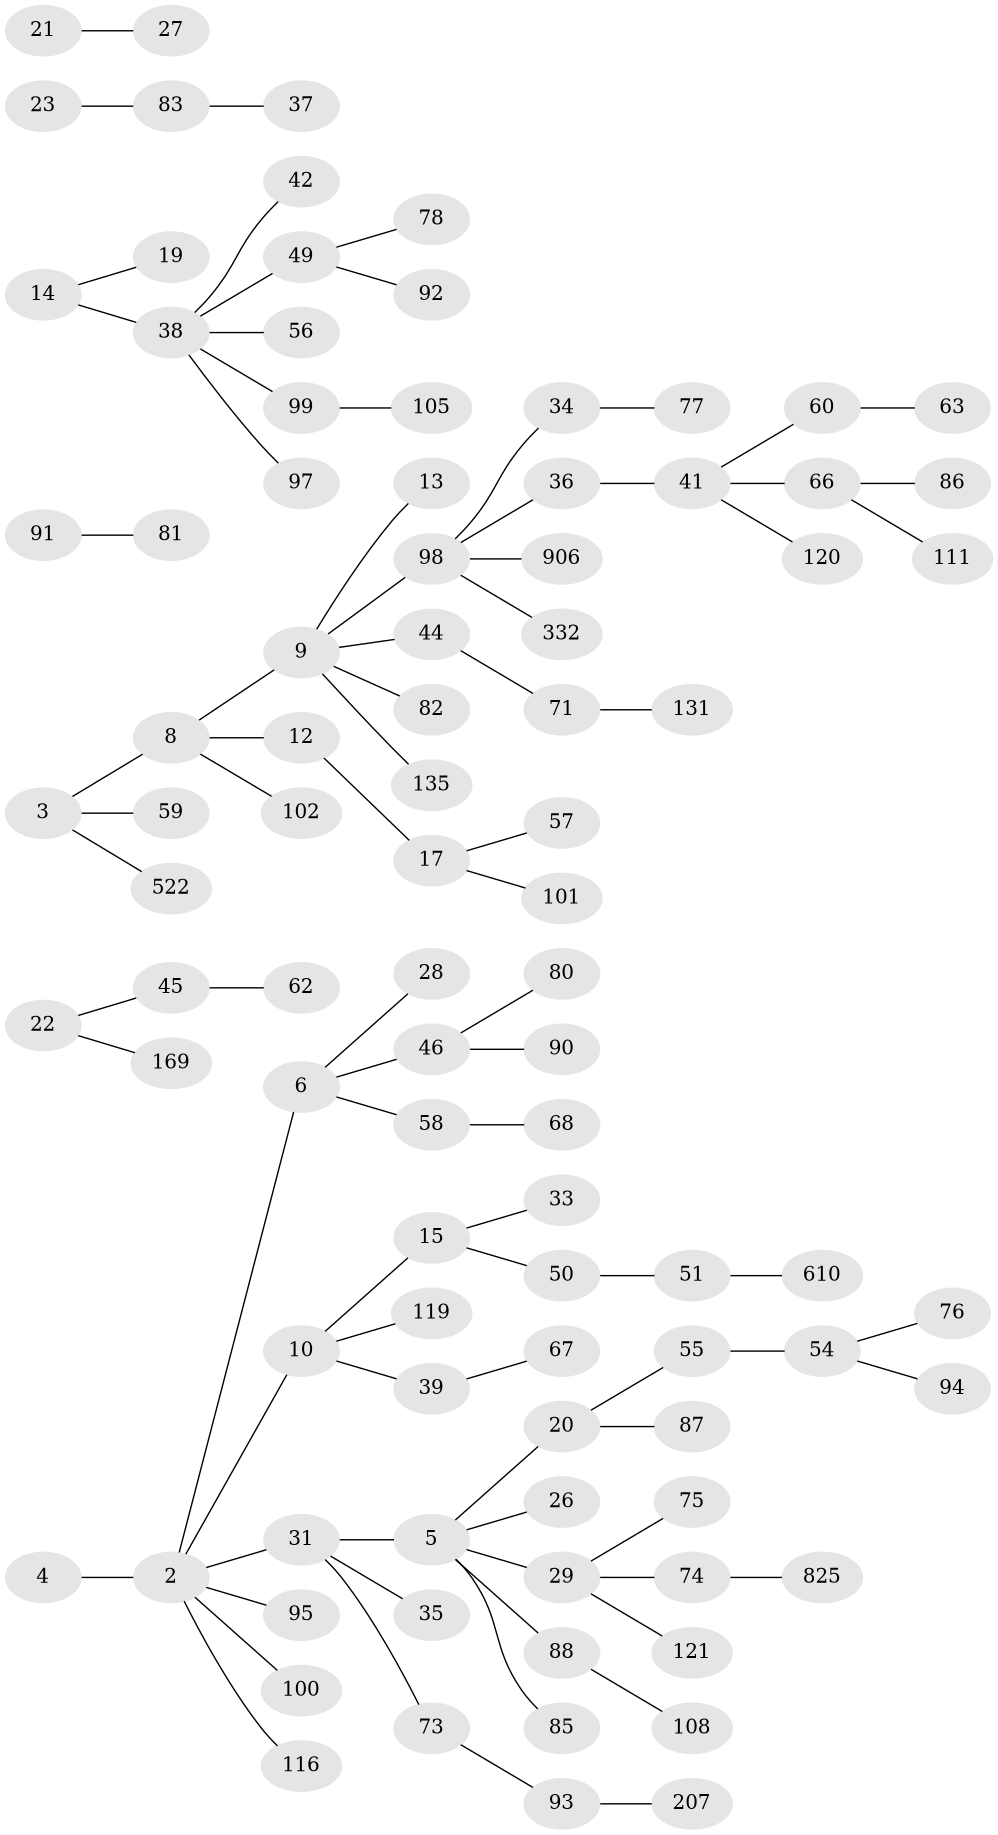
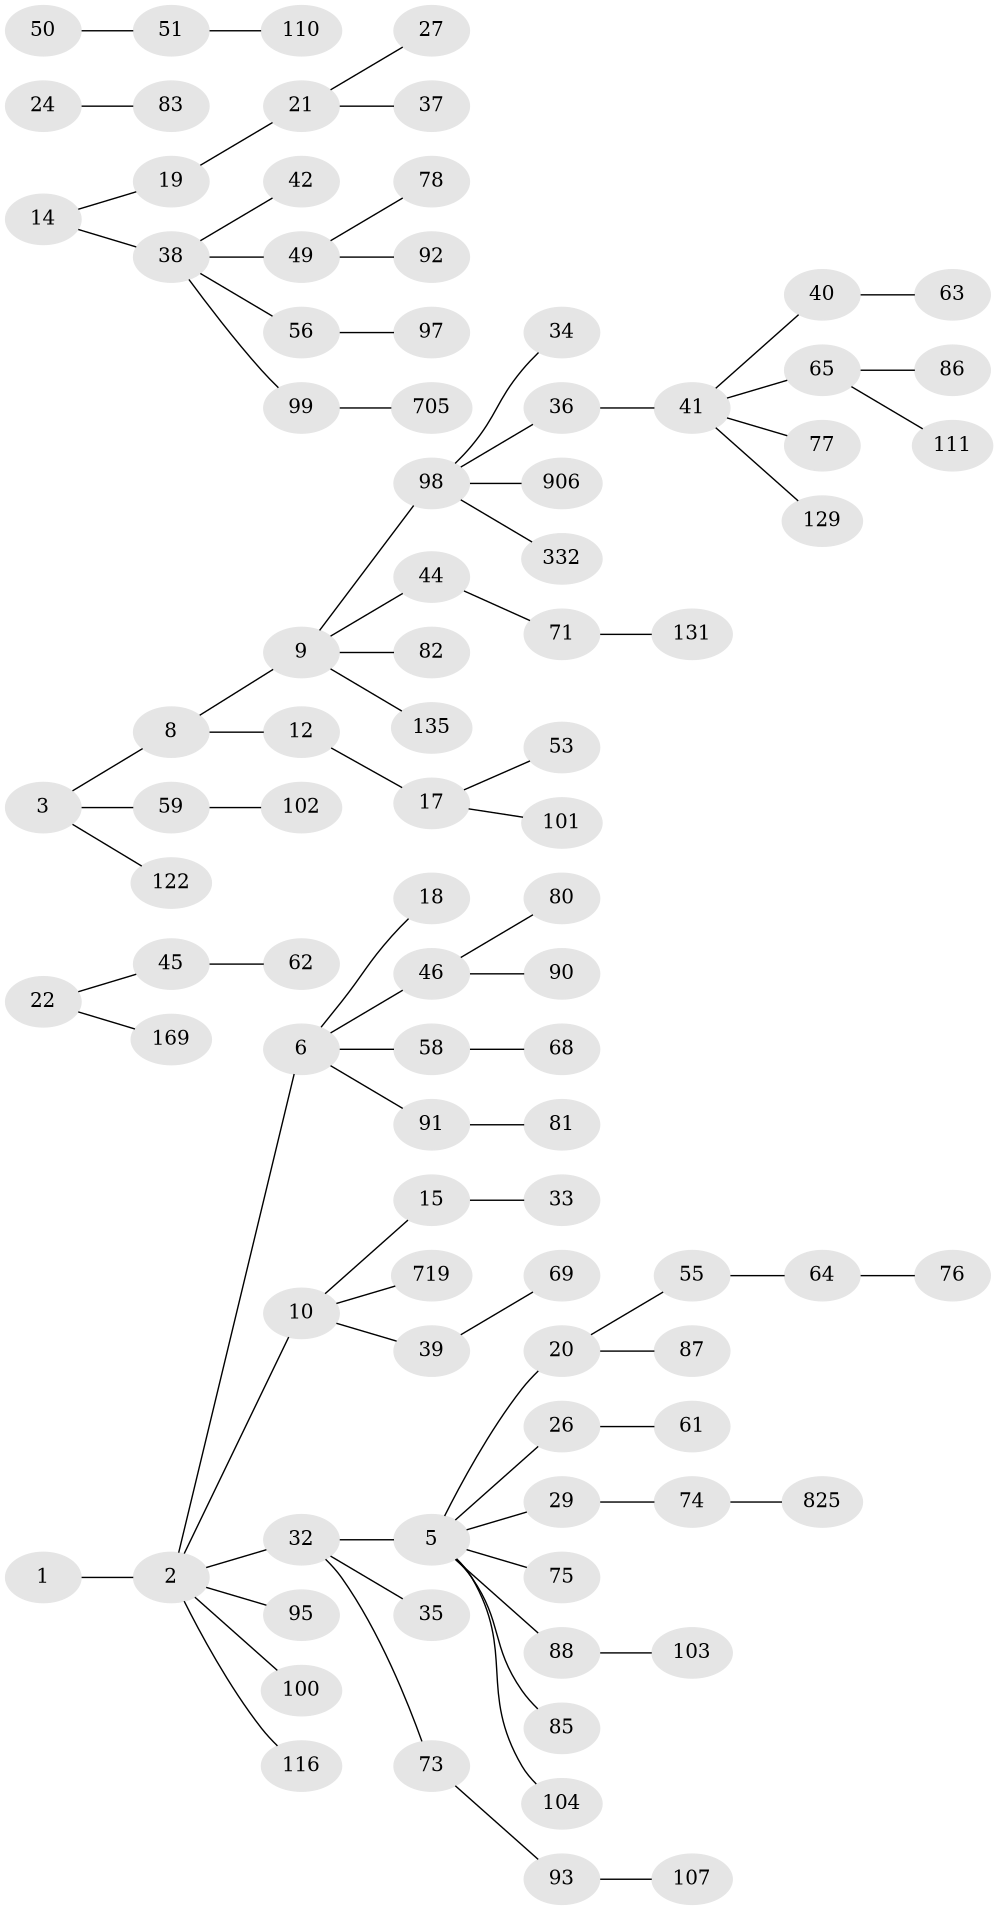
node "23": label "23" -> "24"
edge "83" -- "37": now "21" -- "37"
edge "21" -- "19": added
node "105": label "105" -> "705"
edge "34" -- "77": now "41" -- "77"
node "60": label "60" -> "40"
edge "38" -- "97": now "56" -- "97"
node "13": removed
node "66": label "66" -> "65"
node "120": label "120" -> "129"
edge "8" -- "102": now "59" -- "102"
node "57": label "57" -> "53"
node "522": label "522" -> "122"
node "28": label "28" -> "18"
edge "6" -- "91": added
edge "15" -- "50": removed
node "610": label "610" -> "110"
node "119": label "119" -> "719"
node "67": label "67" -> "69"
node "54": label "54" -> "64"
node "94": removed
node "61": added
node "31": label "31" -> "32"
edge "75" -- "29": now "75" -- "5"
node "4": label "4" -> "1"
node "121": removed
node "108": label "108" -> "103"
node "104": added
node "207": label "207" -> "107"
